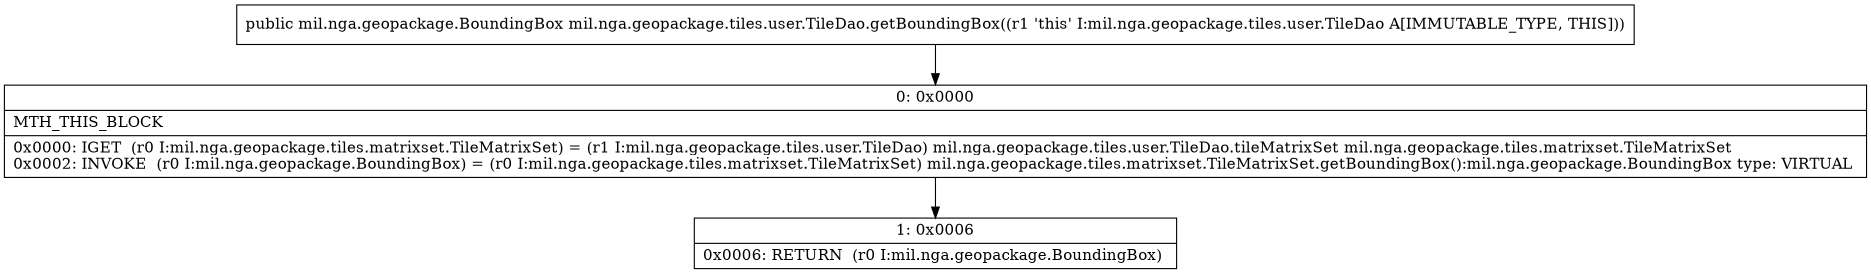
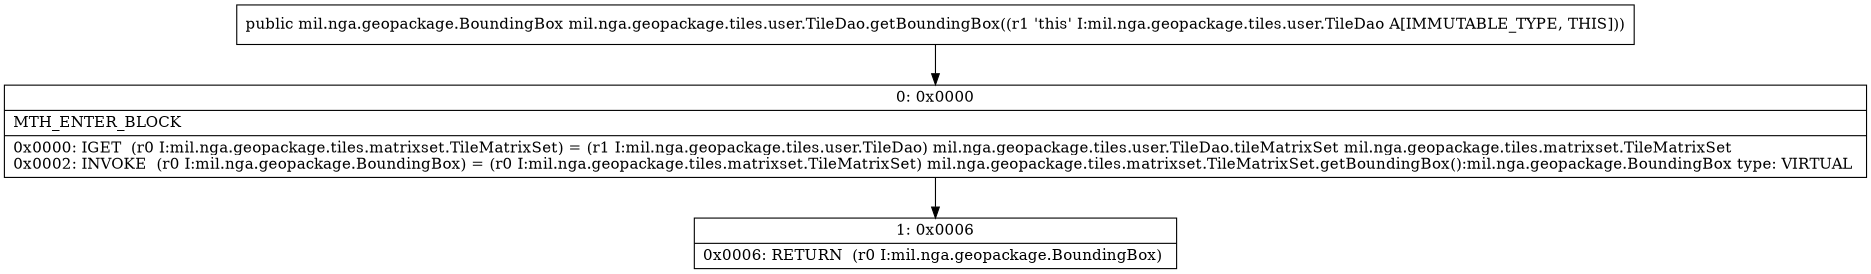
node "0: 0x0000": text "MTH_THIS_BLOCK" -> "MTH_ENTER_BLOCK"
